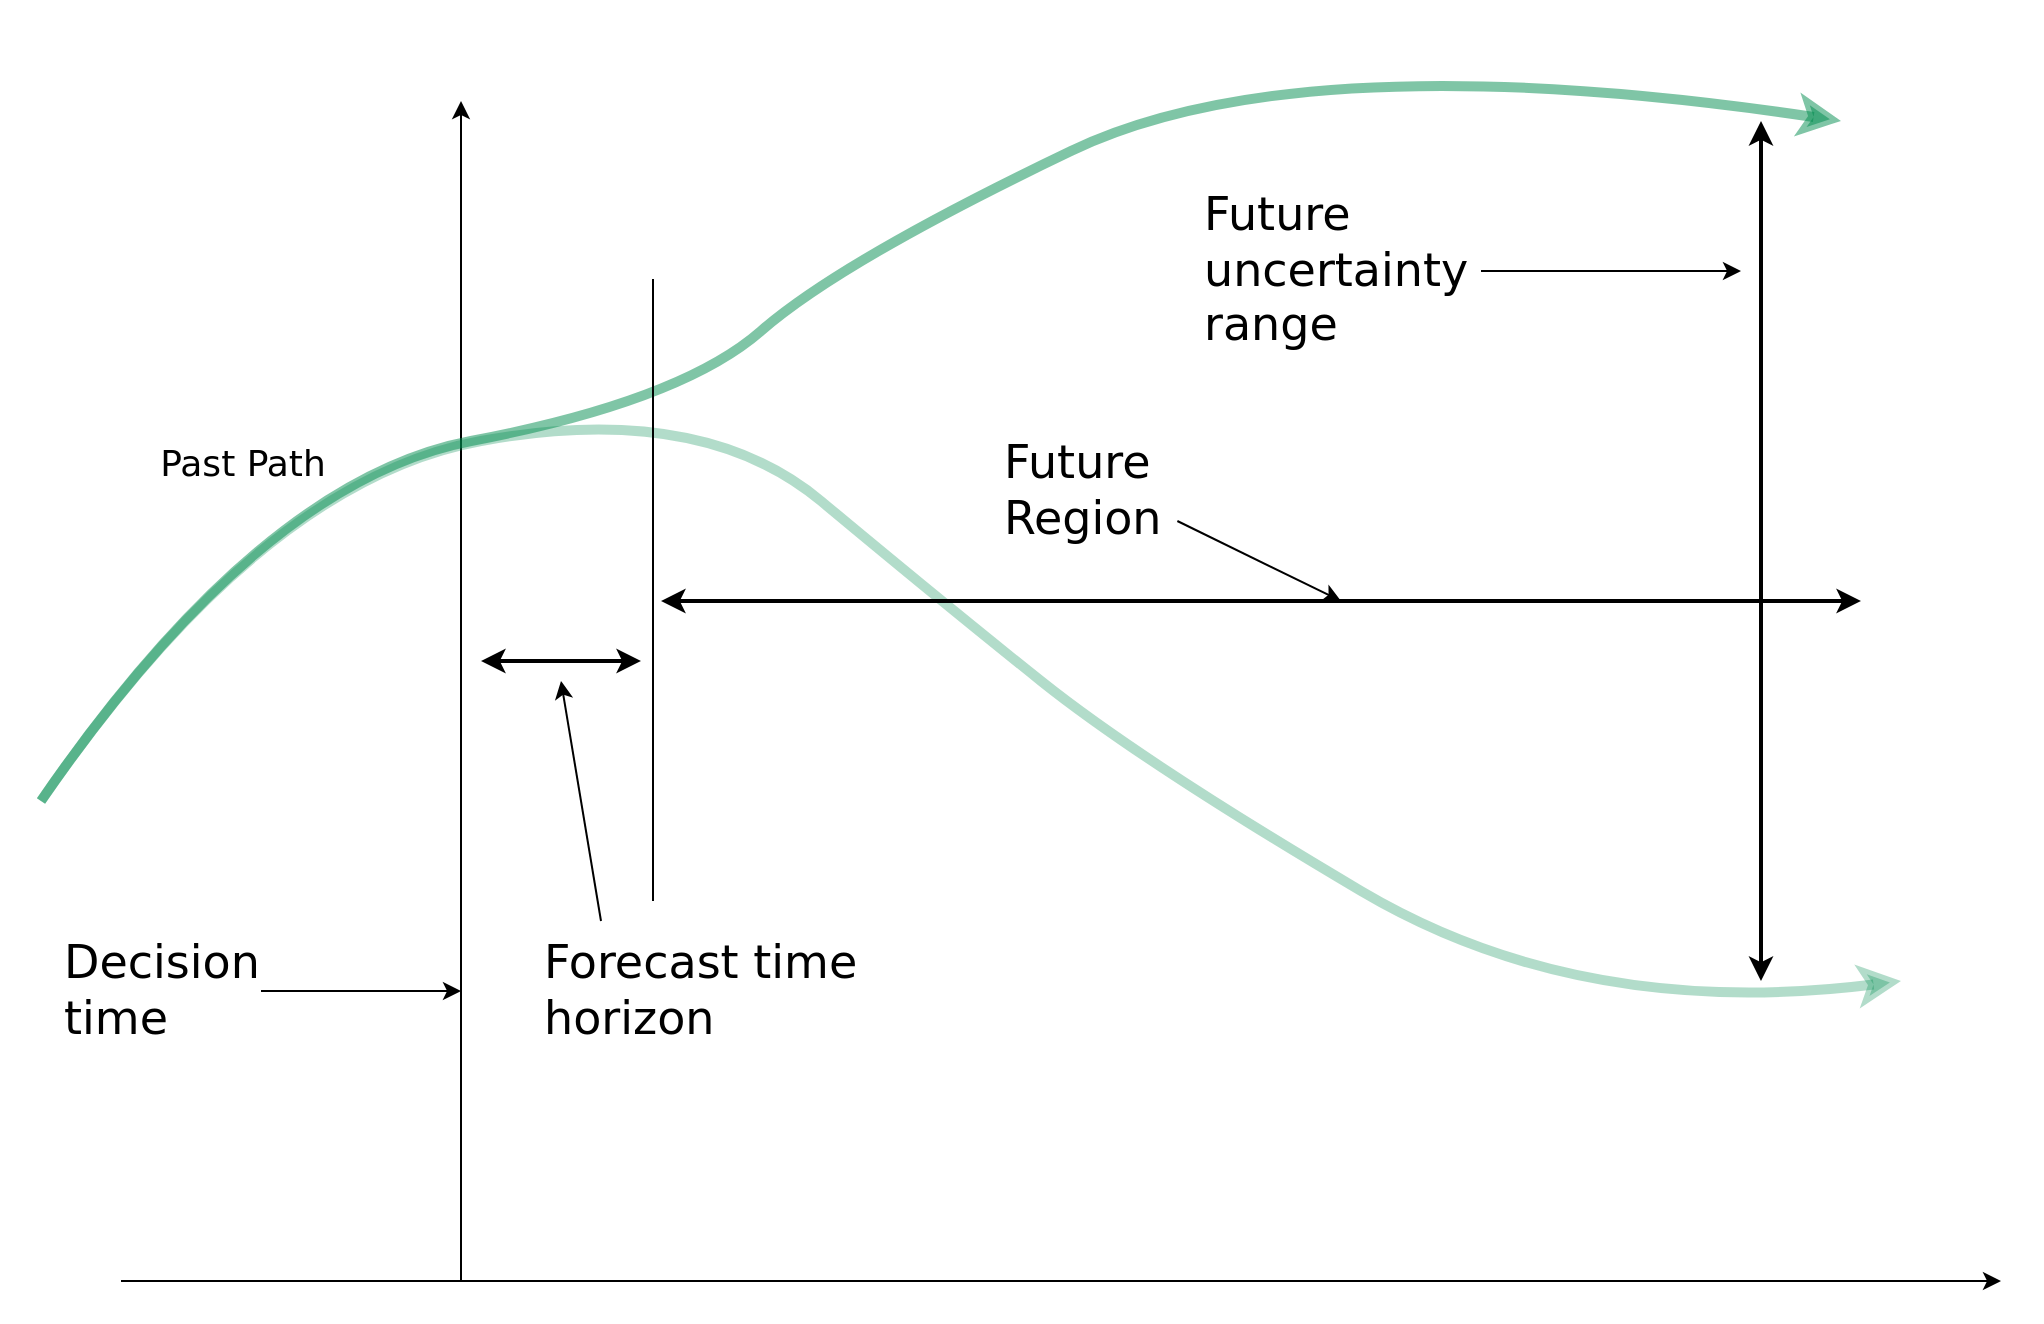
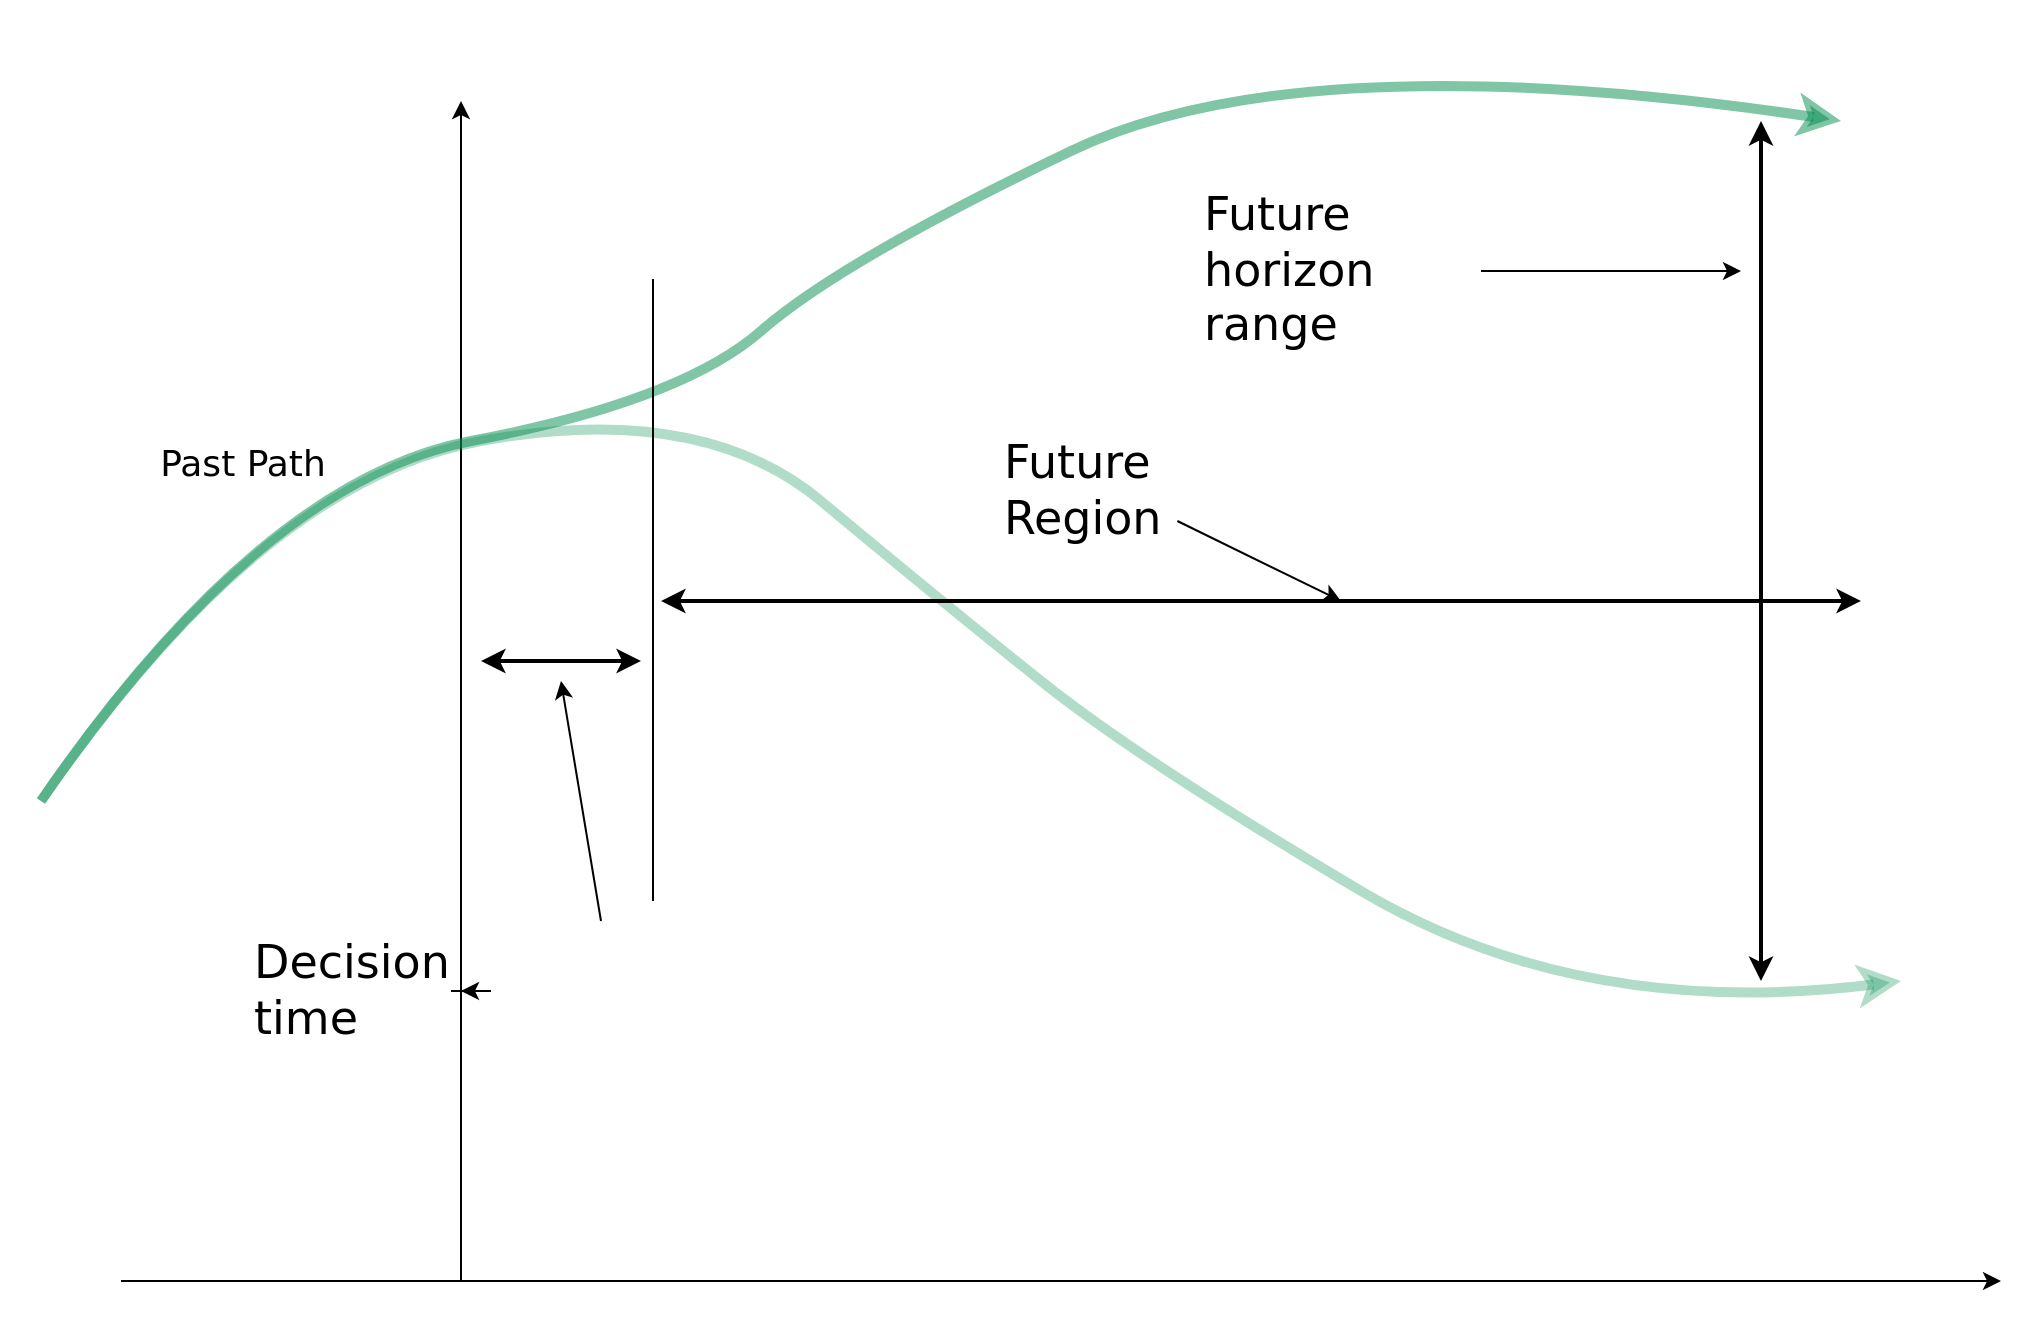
node "Future uncertainty range": label "Future uncertainty range" -> "Future horizon range"
node "Decision time": moved (161, 991) -> (351, 991)
node "Forecast time horizon": removed
